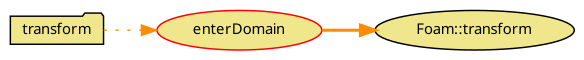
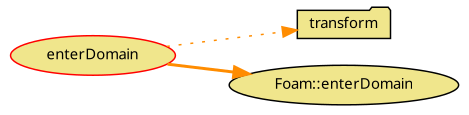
edge "transform" -> "enterDomain": reversed
node "Foam::transform": label "Foam::transform" -> "Foam::enterDomain"
